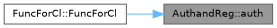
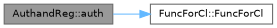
edge "FuncForCl::FuncForCl" -> "AuthandReg::auth": reversed
